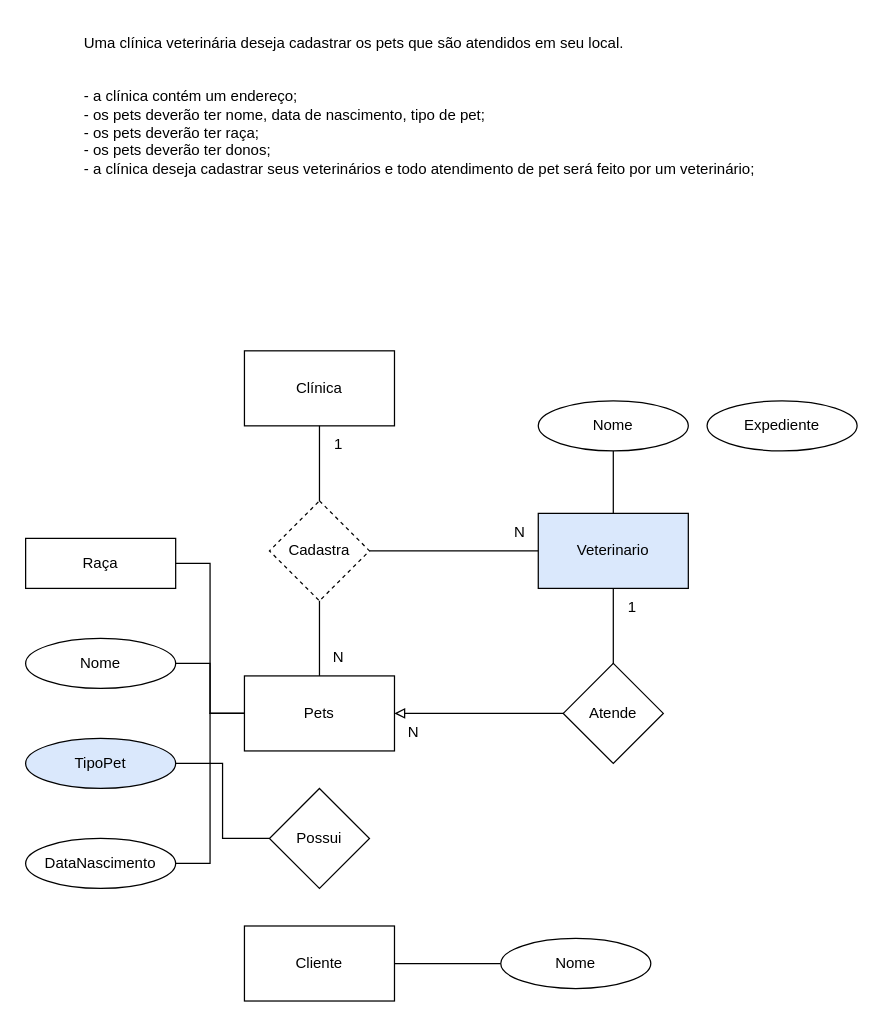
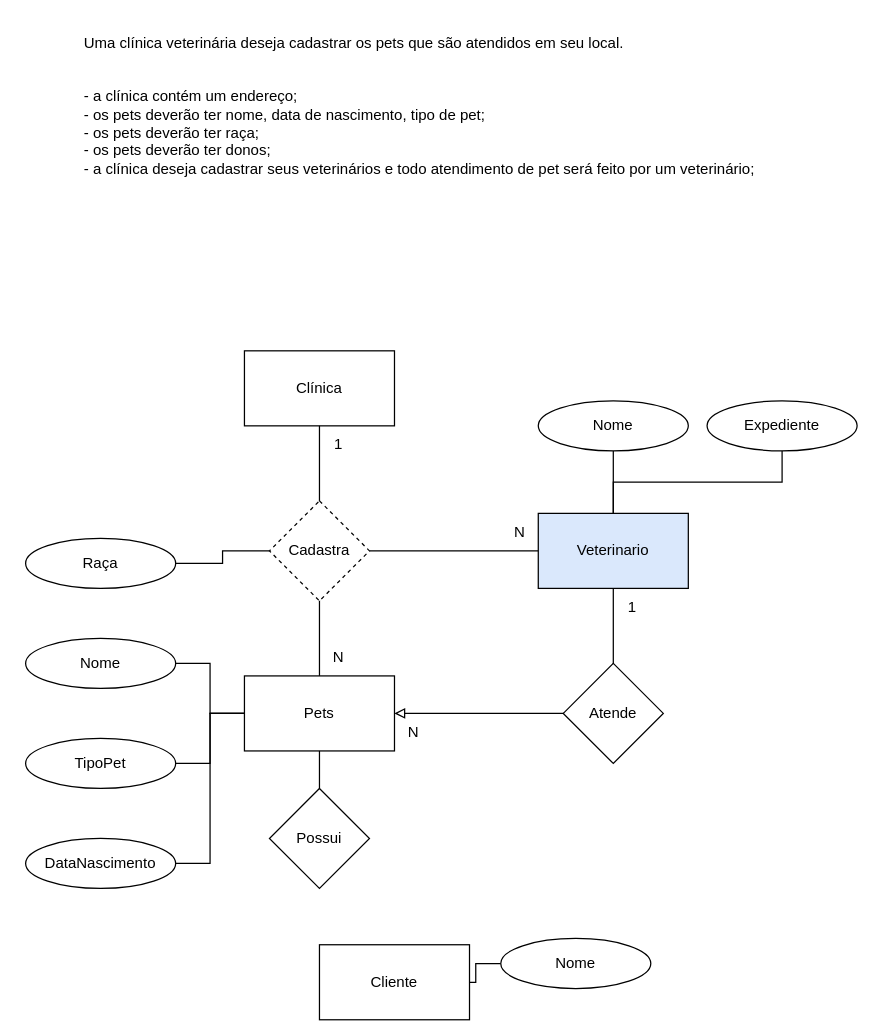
edge "Expediente" -- "Veterinario": added
node "Raça": shape rectangle -> ellipse
edge "Raça" -- "Pets": now "Raça" -- "Cadastra"
node "TipoPet": fillcolor #dae8fc -> #ffffff
edge "Pets" -- "Possui": added
edge "TipoPet" -- "Possui": now "TipoPet" -- "Pets"
node "Cliente": moved (319, 963) -> (394, 982)
